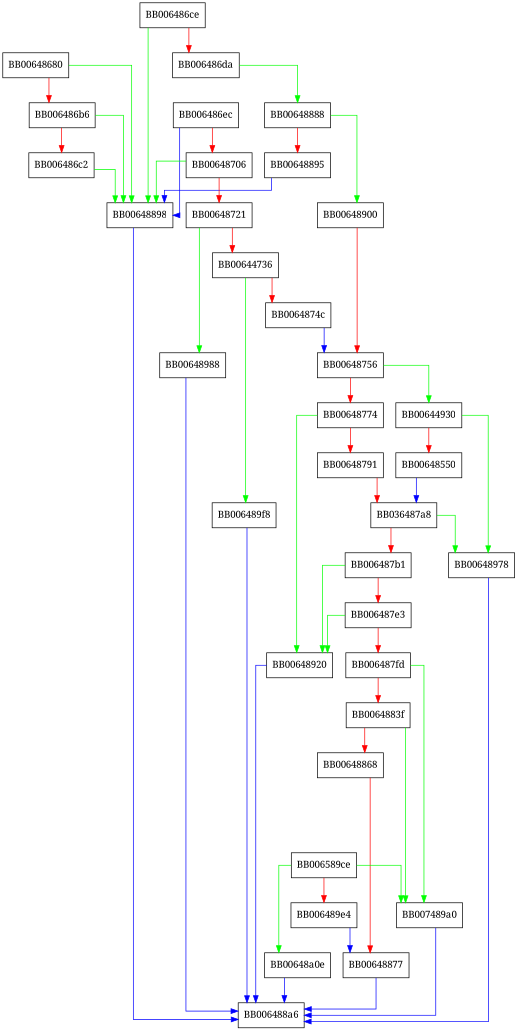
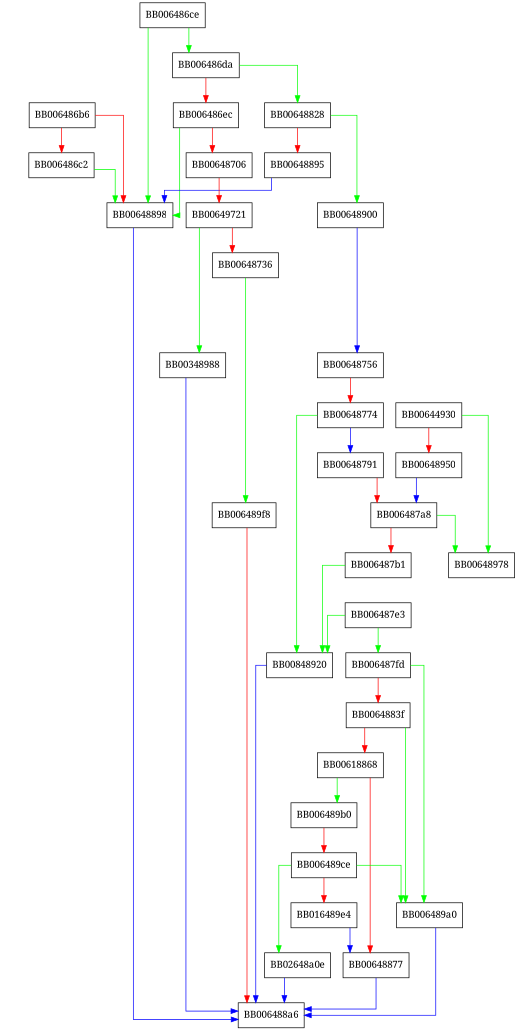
edge "BB006486ce" -> "BB006486da": color red -> green
node "BB00648680": removed
edge "BB006486da" -> "BB006486ec": added
node "BB00648888": label "BB00648888" -> "BB00648828"
edge "BB006486b6" -> "BB00648898": color green -> red
edge "BB00648706" -> "BB00648898": removed
edge "BB006486ec" -> "BB00648898": color blue -> green
node "BB00648721": label "BB00648721" -> "BB00649721"
node "BB00644736": label "BB00644736" -> "BB00648736"
edge "BB00648900" -> "BB00648756": color red -> blue
node "BB0064874c": removed
node "BB00648988": label "BB00648988" -> "BB00348988"
edge "BB00648756" -> "BB00644930": removed
edge "BB00648774" -> "BB00648791": color red -> blue
node "BB00648550": label "BB00648550" -> "BB00648950"
node "BB036487a8": label "BB036487a8" -> "BB006487a8"
edge "BB006487b1" -> "BB006487e3": removed
edge "BB006487e3" -> "BB006487fd": color red -> green
node "BB00648920": label "BB00648920" -> "BB00848920"
edge "BB006489f8" -> "BB006488a6": color blue -> red
node "BB00648868": label "BB00648868" -> "BB00618868"
node "BB006489b0": added
node "BB006589ce": label "BB006589ce" -> "BB006489ce"
edge "BB00648978" -> "BB006488a6": removed
node "BB006489e4": label "BB006489e4" -> "BB016489e4"
node "BB007489a0": label "BB007489a0" -> "BB006489a0"
node "BB00648a0e": label "BB00648a0e" -> "BB02648a0e"
